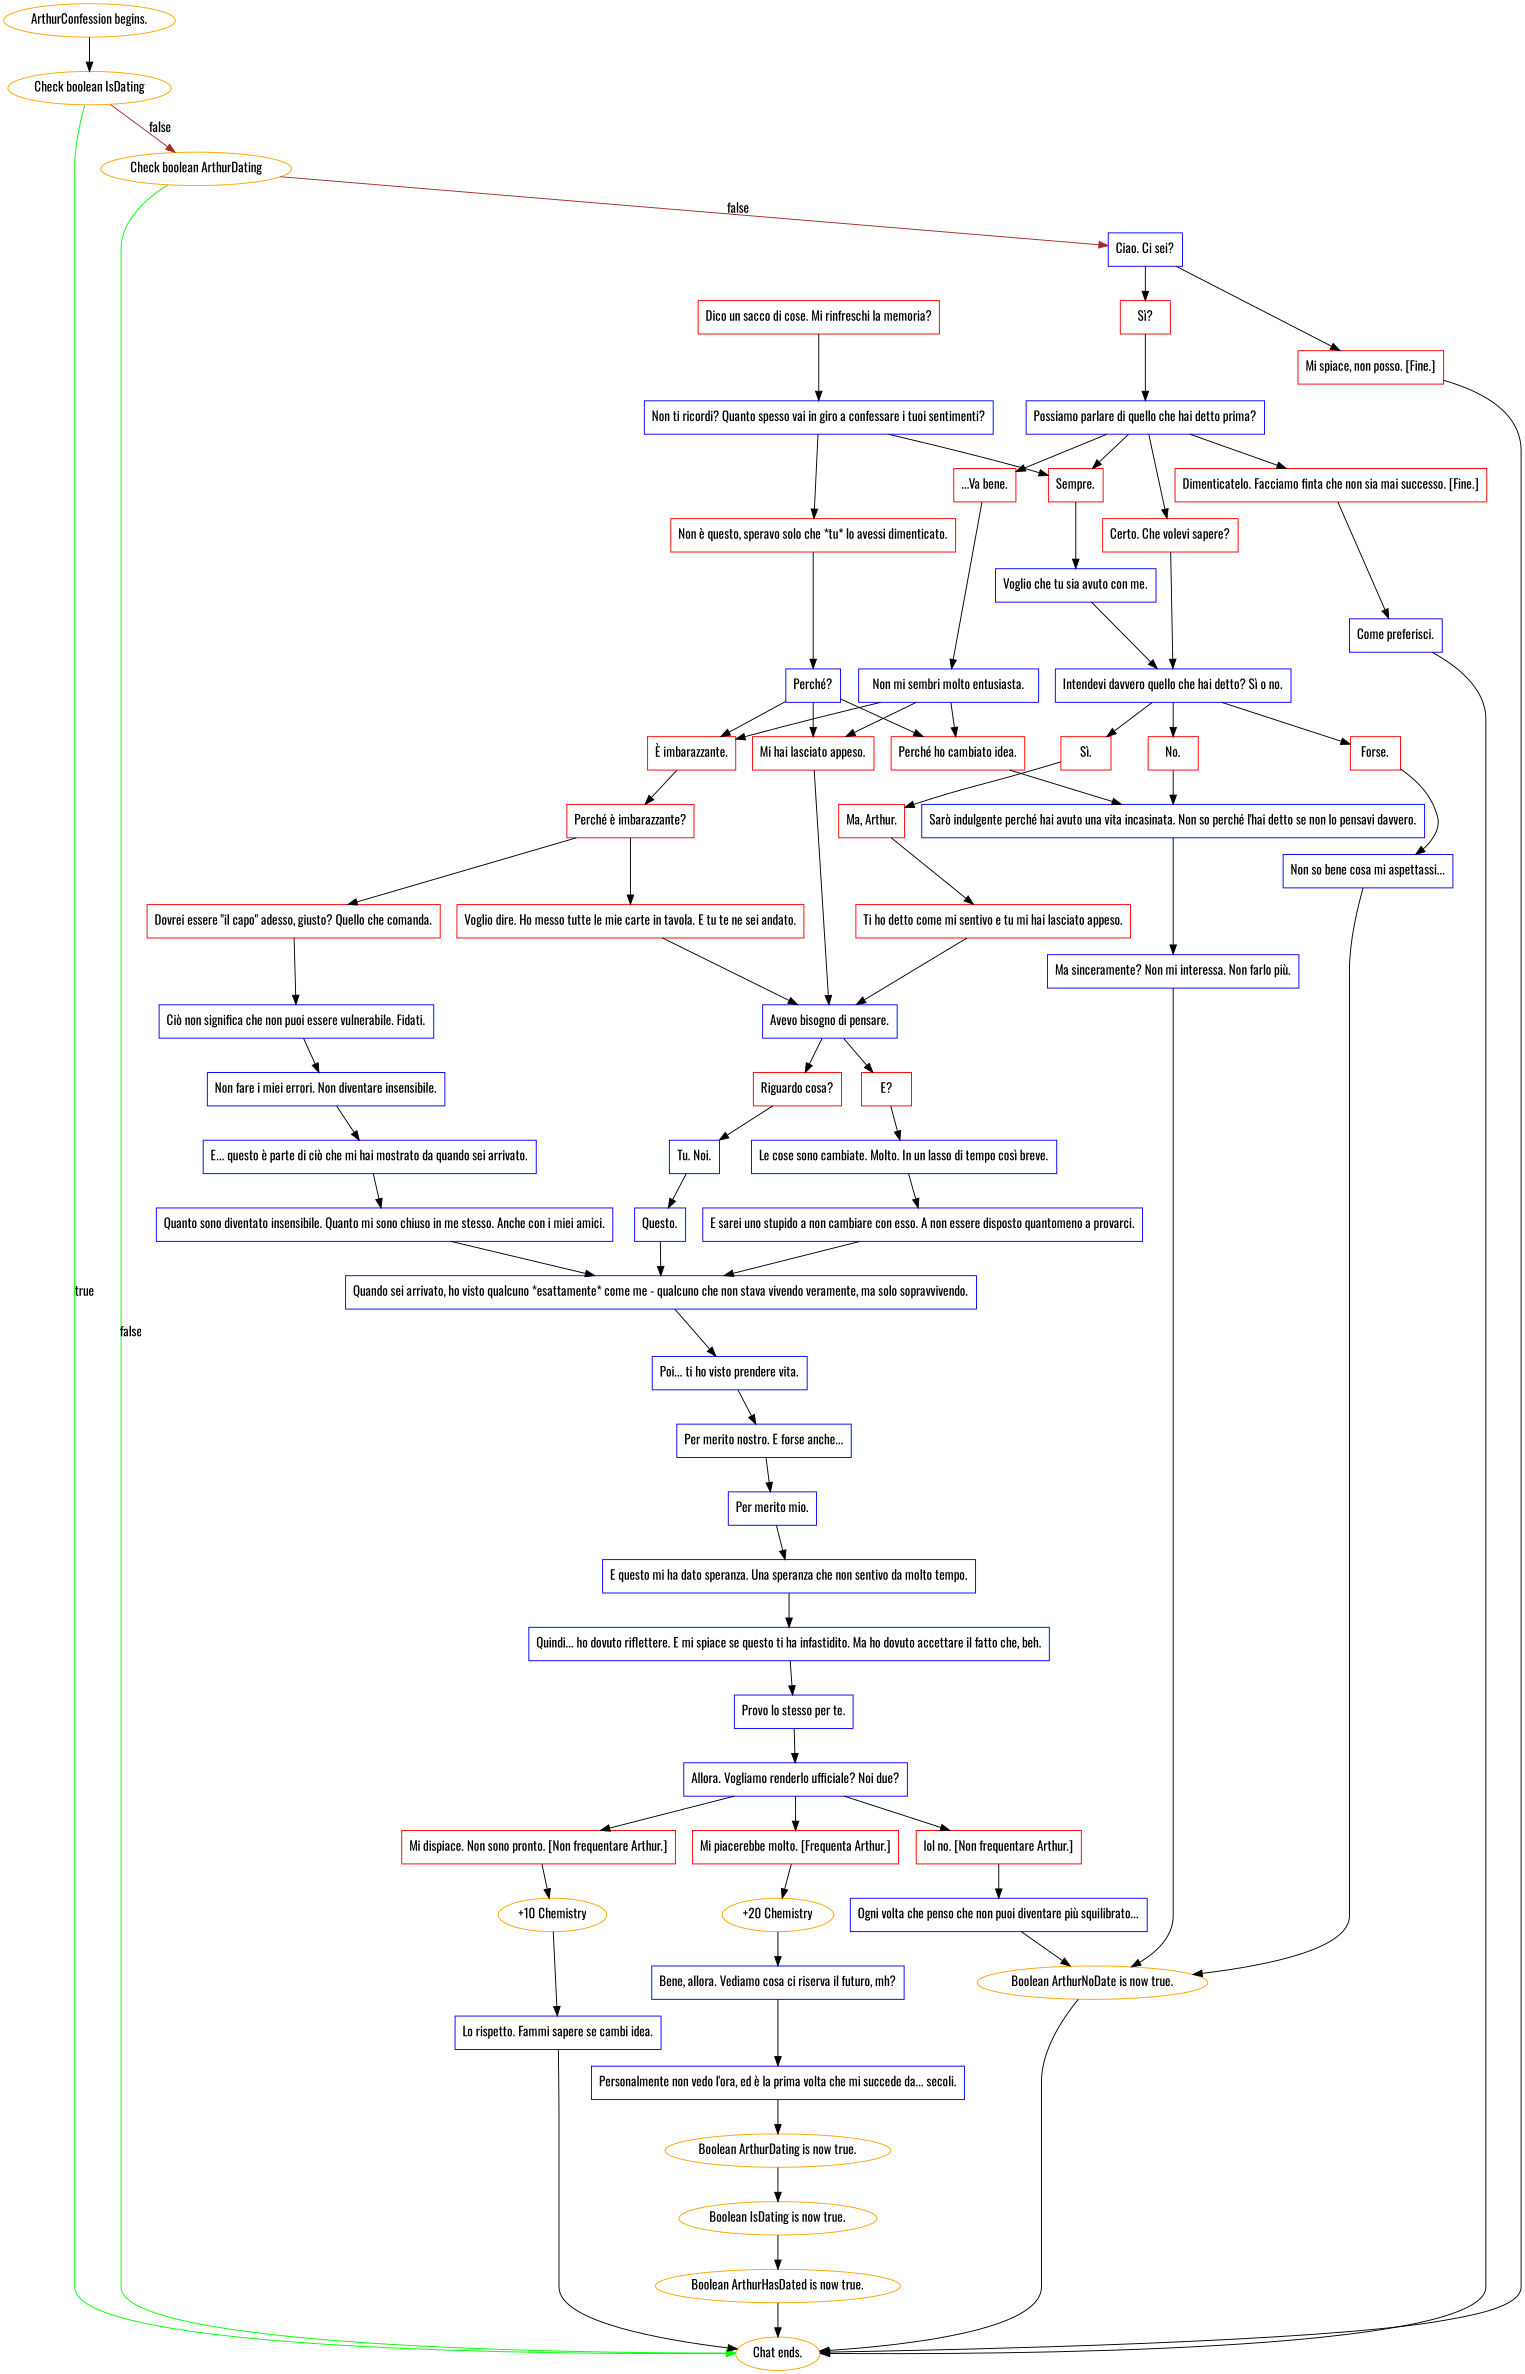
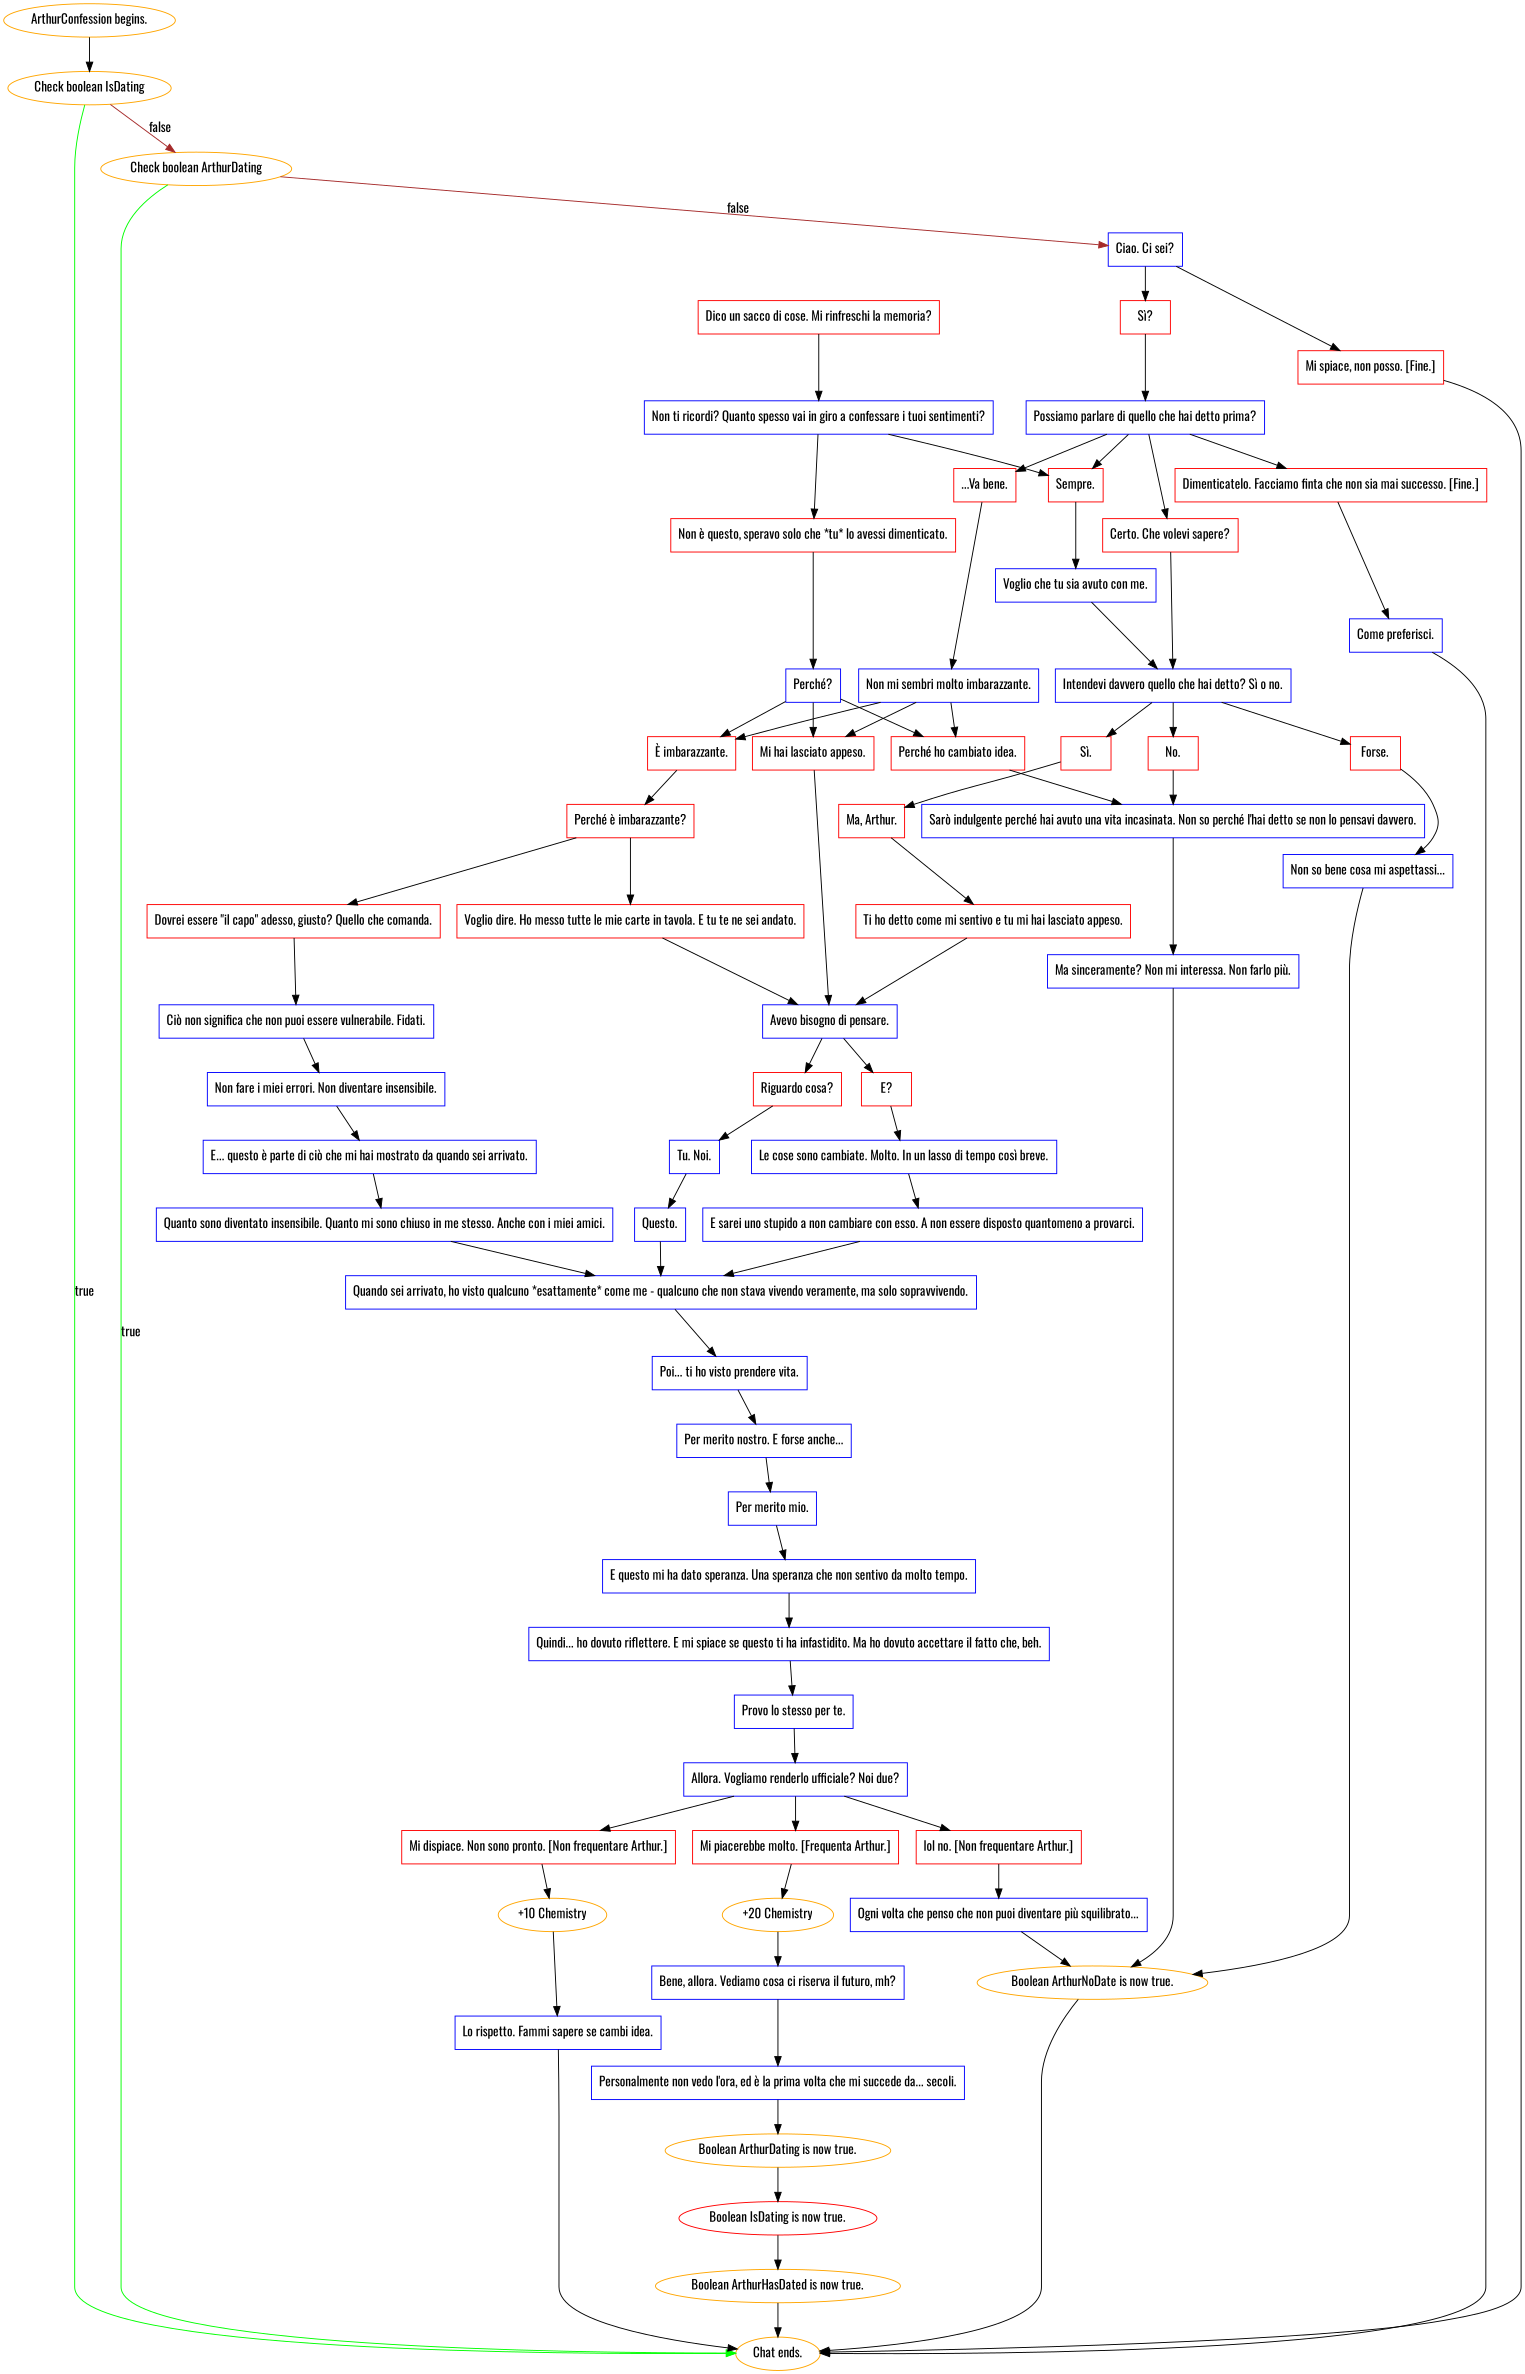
node "Non mi sembri molto entusiasta.": label "Non mi sembri molto entusiasta." -> "Non mi sembri molto imbarazzante."
edge "Check boolean ArthurDating" -> "Chat ends.": label "false" -> "true"
node "Boolean IsDating is now true.": color orange -> red
